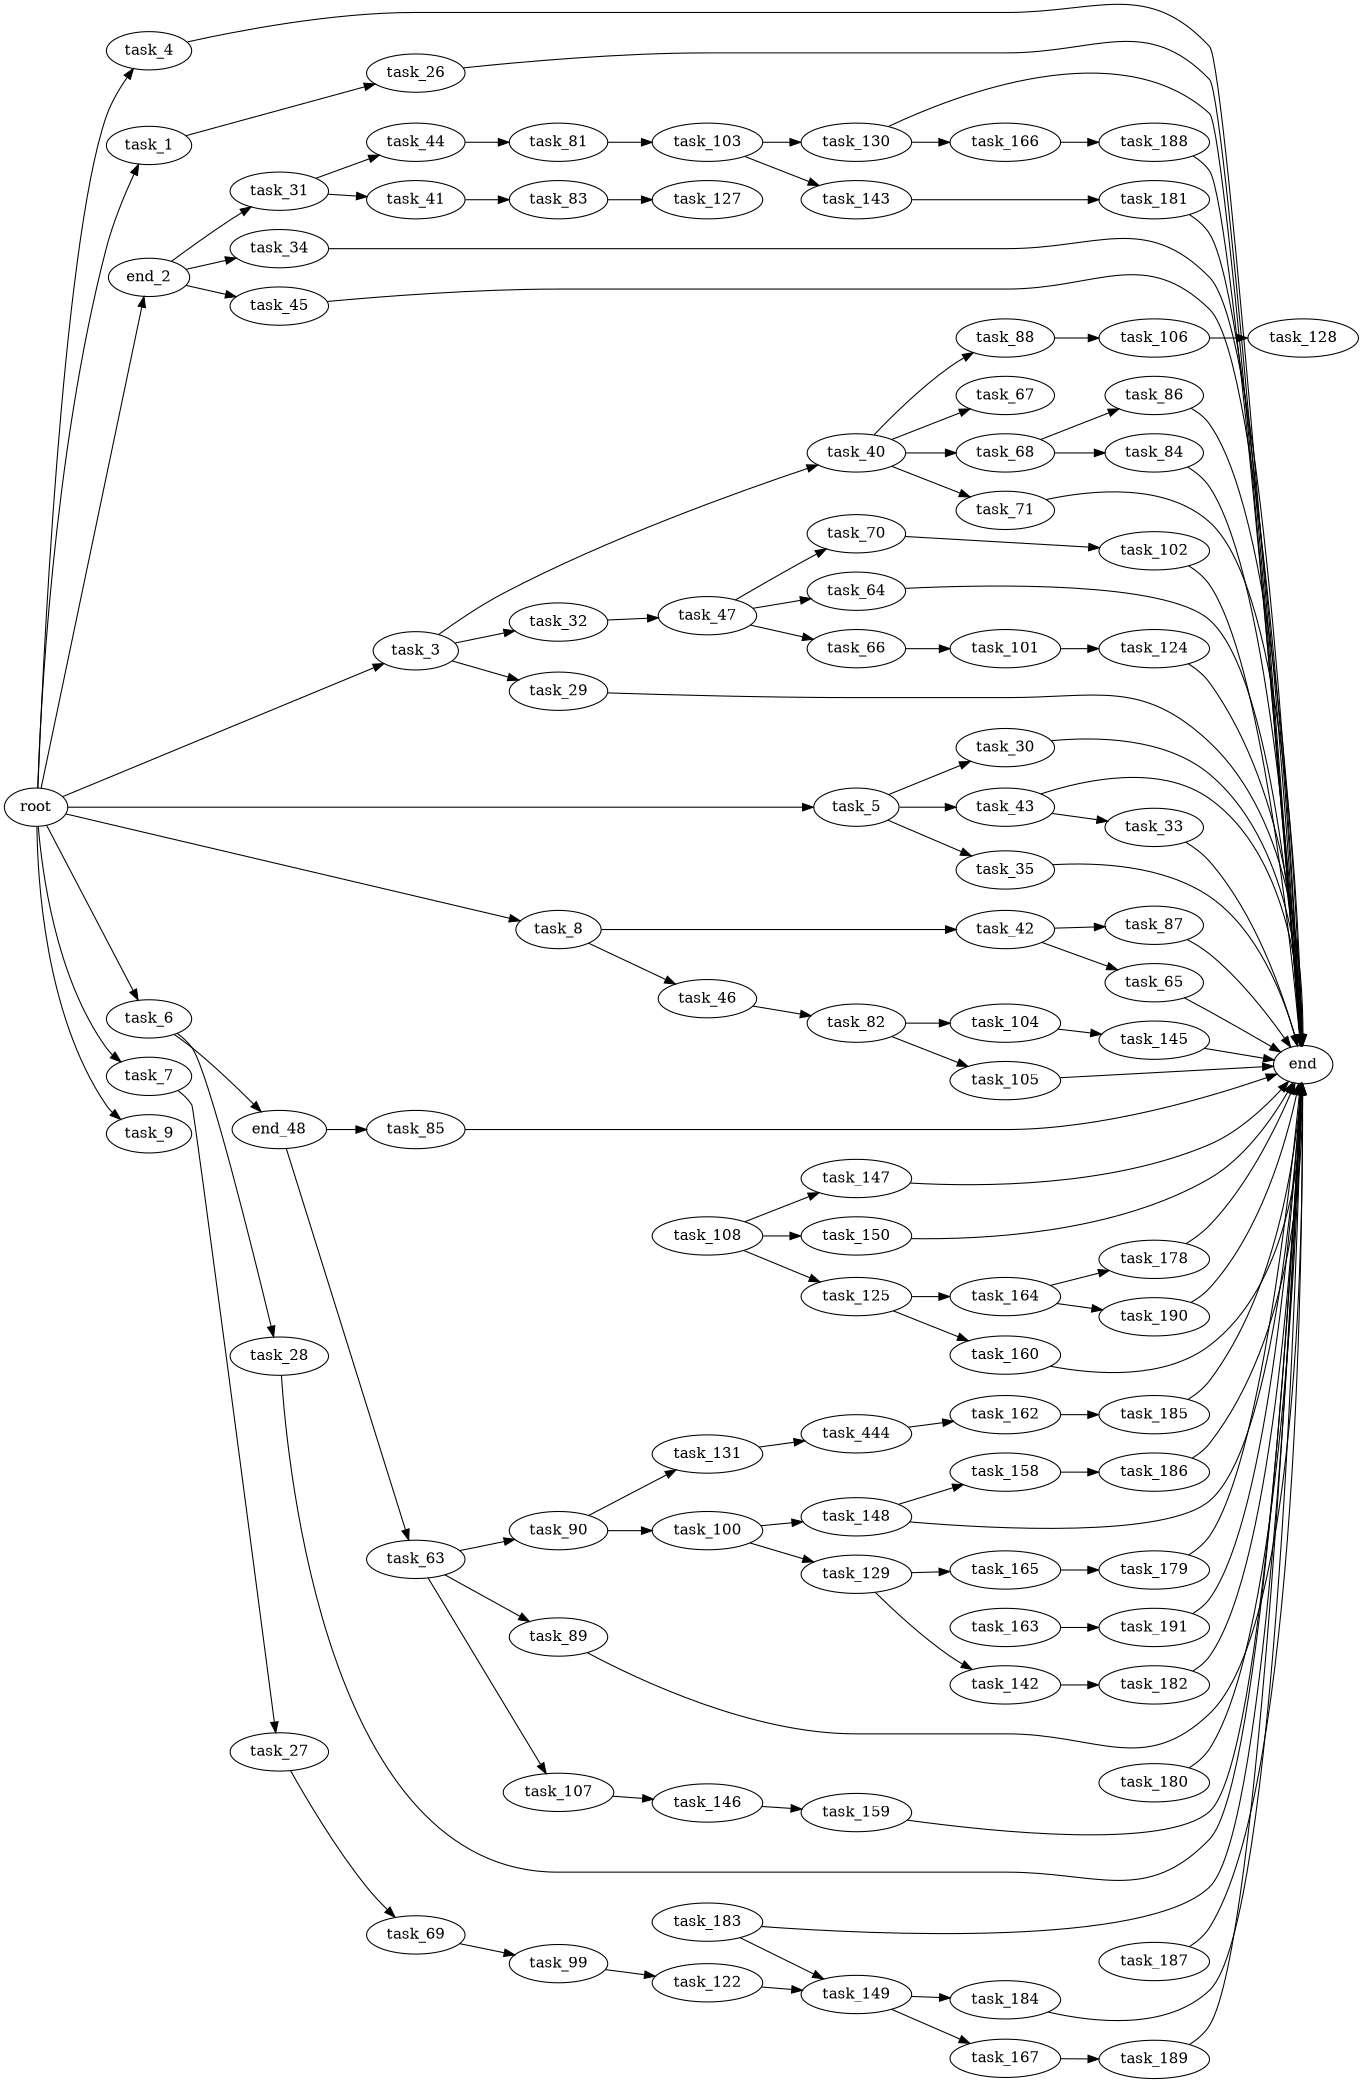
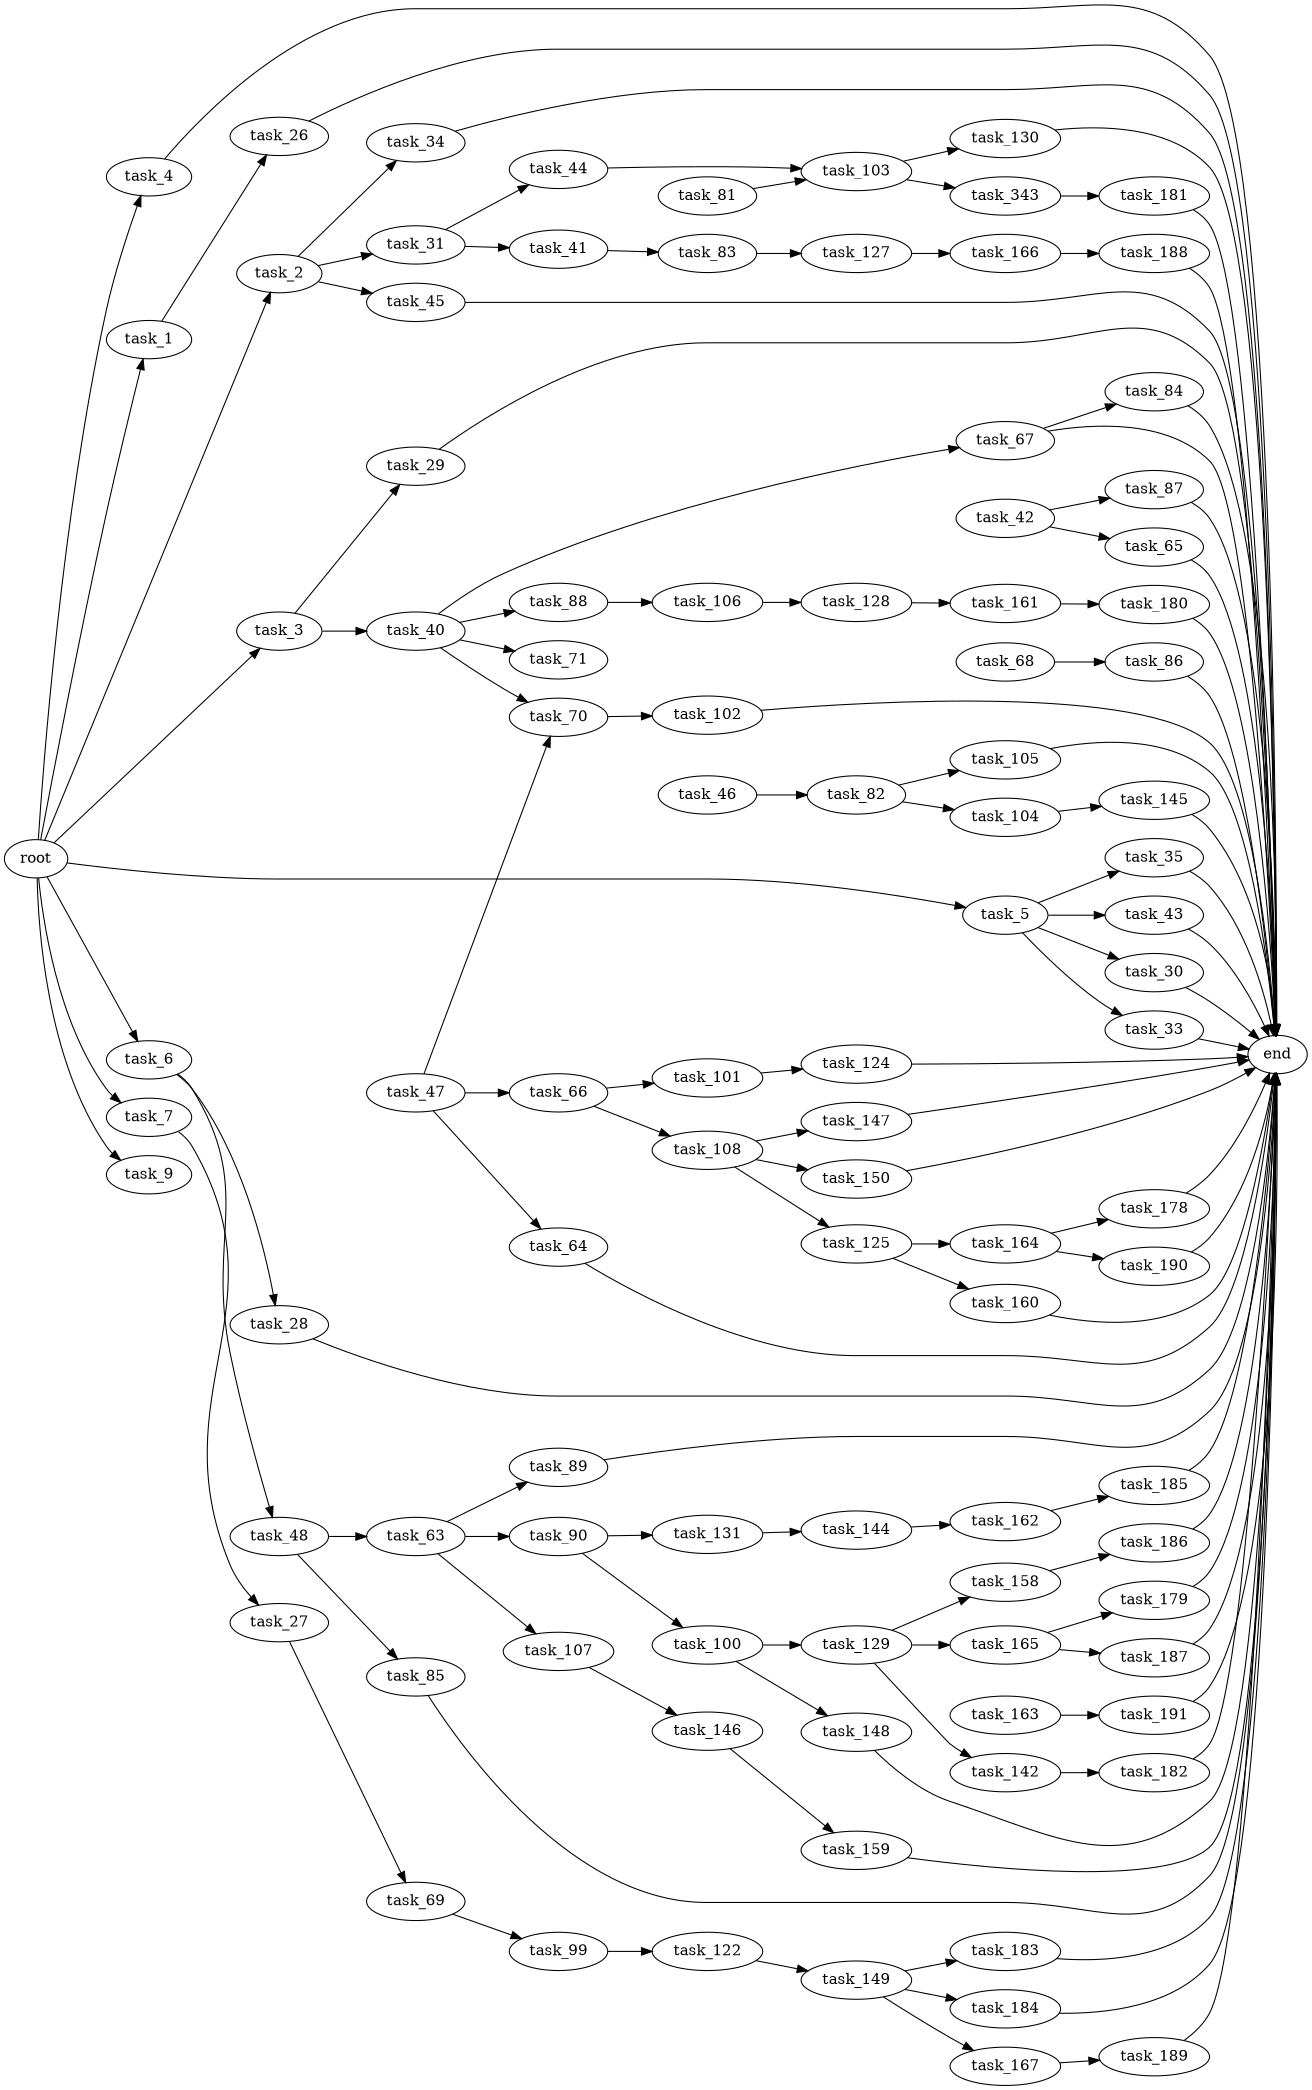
edge "task_44" -> "task_81": now "task_44" -> "task_103"
edge "task_130" -> "task_166": now "task_127" -> "task_166"
node "task_143": label "task_143" -> "task_343"
node "end_2": label "end_2" -> "task_2"
edge "task_40" -> "task_68": now "task_40" -> "task_70"
edge "task_68" -> "task_84": now "task_67" -> "task_84"
edge "task_71" -> "end": now "task_67" -> "end"
node "task_161": added
node "task_32": removed
edge "task_43" -> "task_33": now "task_5" -> "task_33"
node "task_8": removed
edge "task_66" -> "task_108": added
node "end_48": label "end_48" -> "task_48"
node "task_444": label "task_444" -> "task_144"
edge "task_148" -> "task_158": now "task_129" -> "task_158"
edge "task_165" -> "task_187": added
edge "task_183" -> "task_149": reversed
